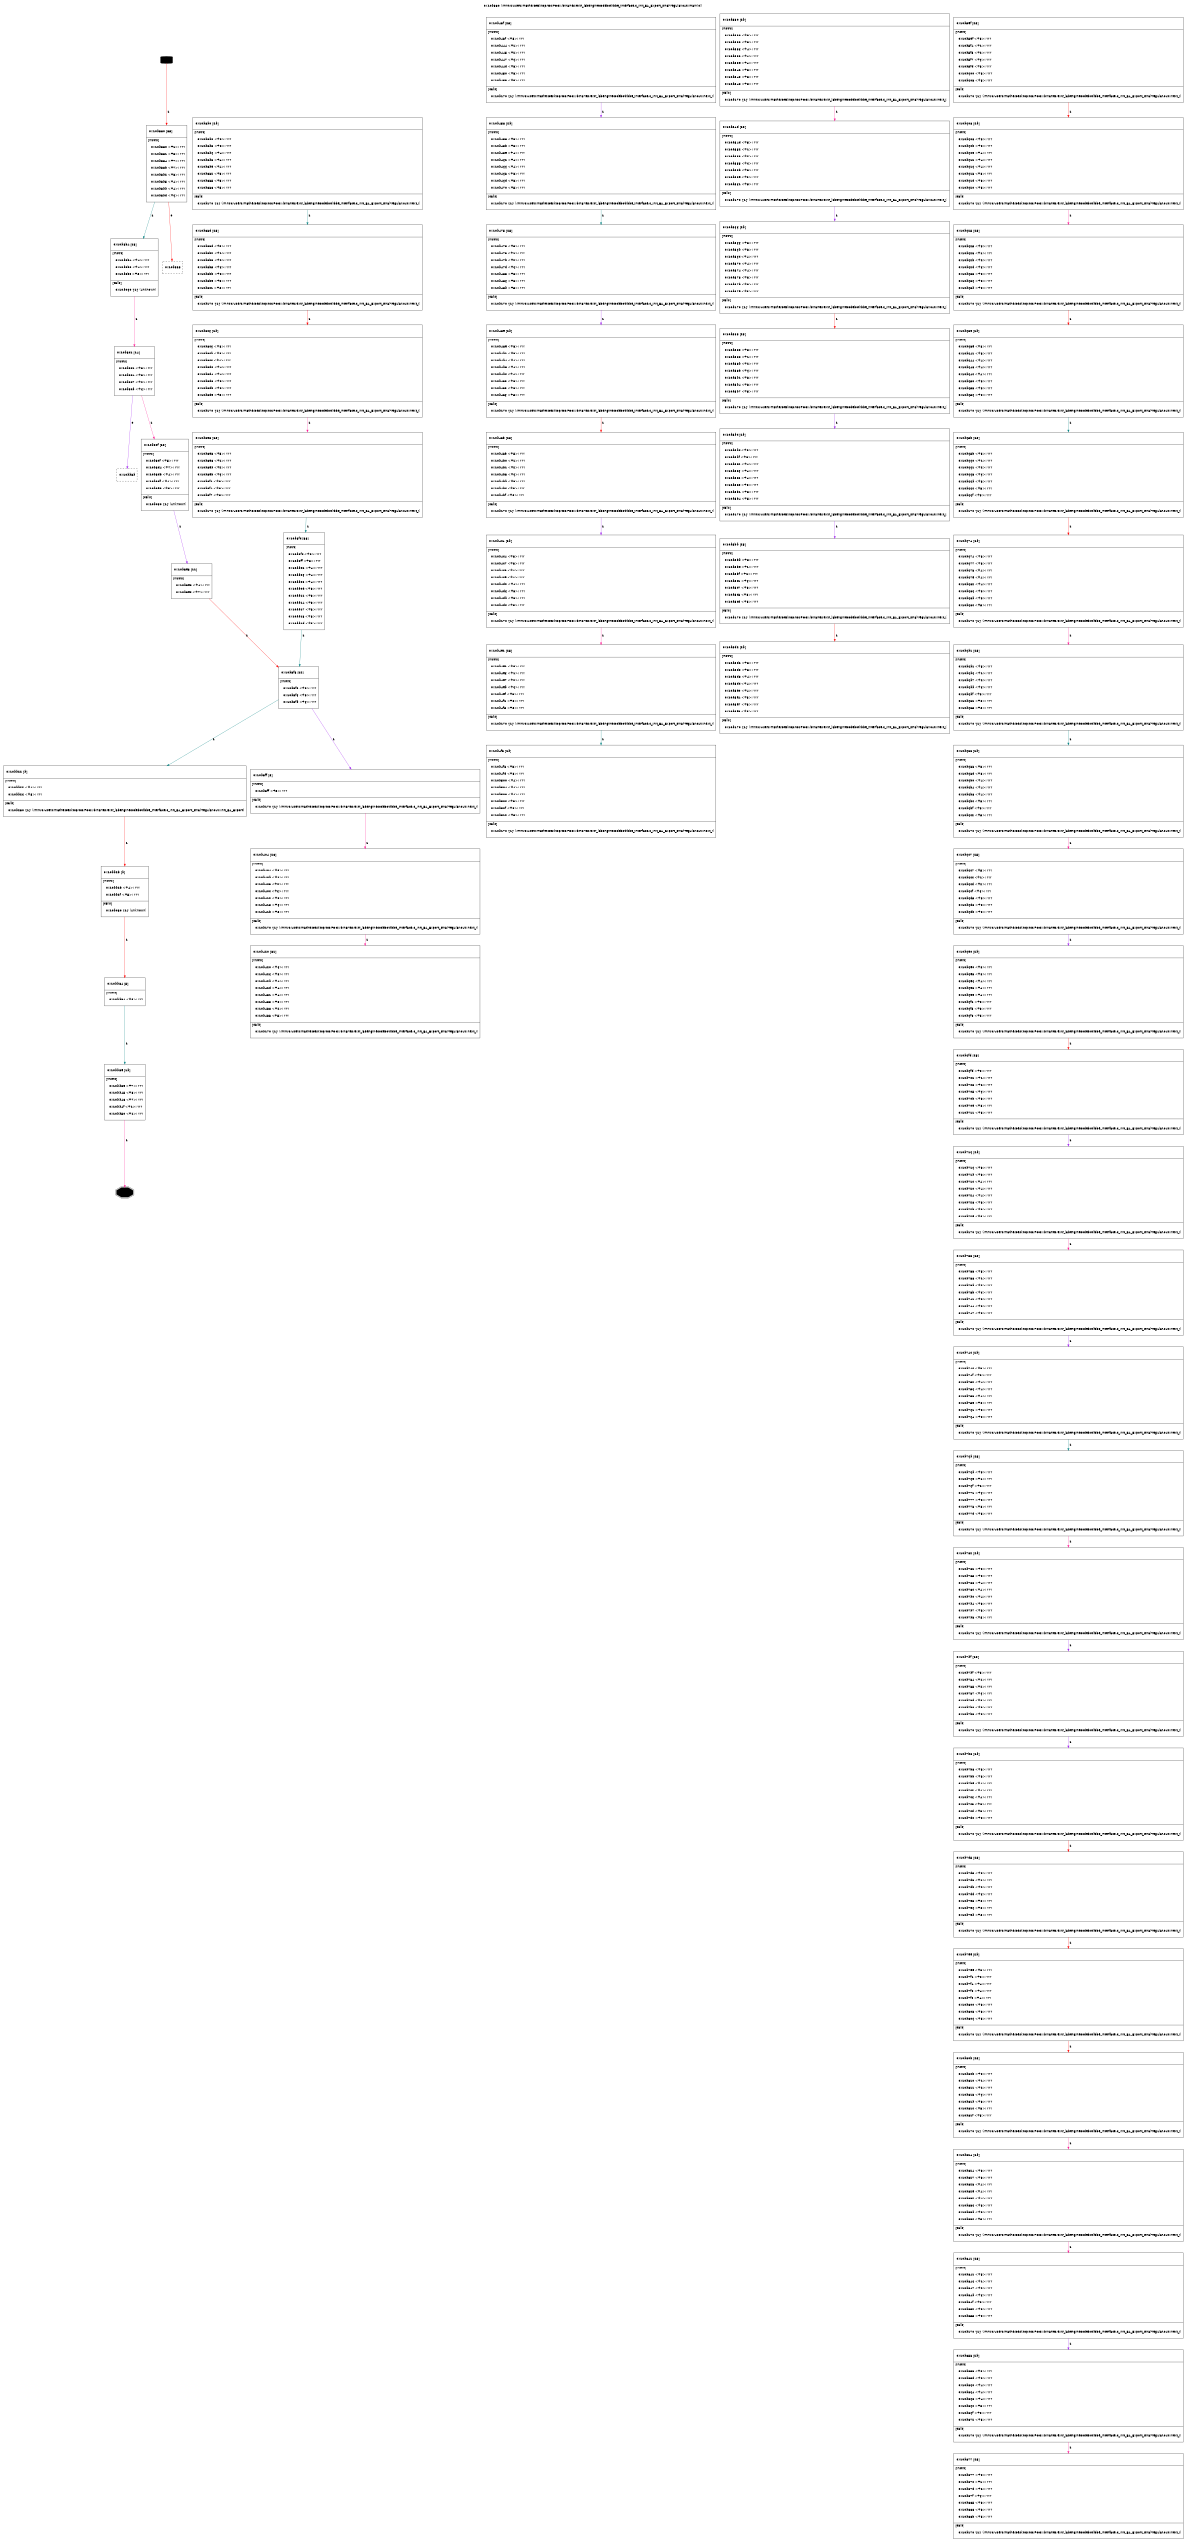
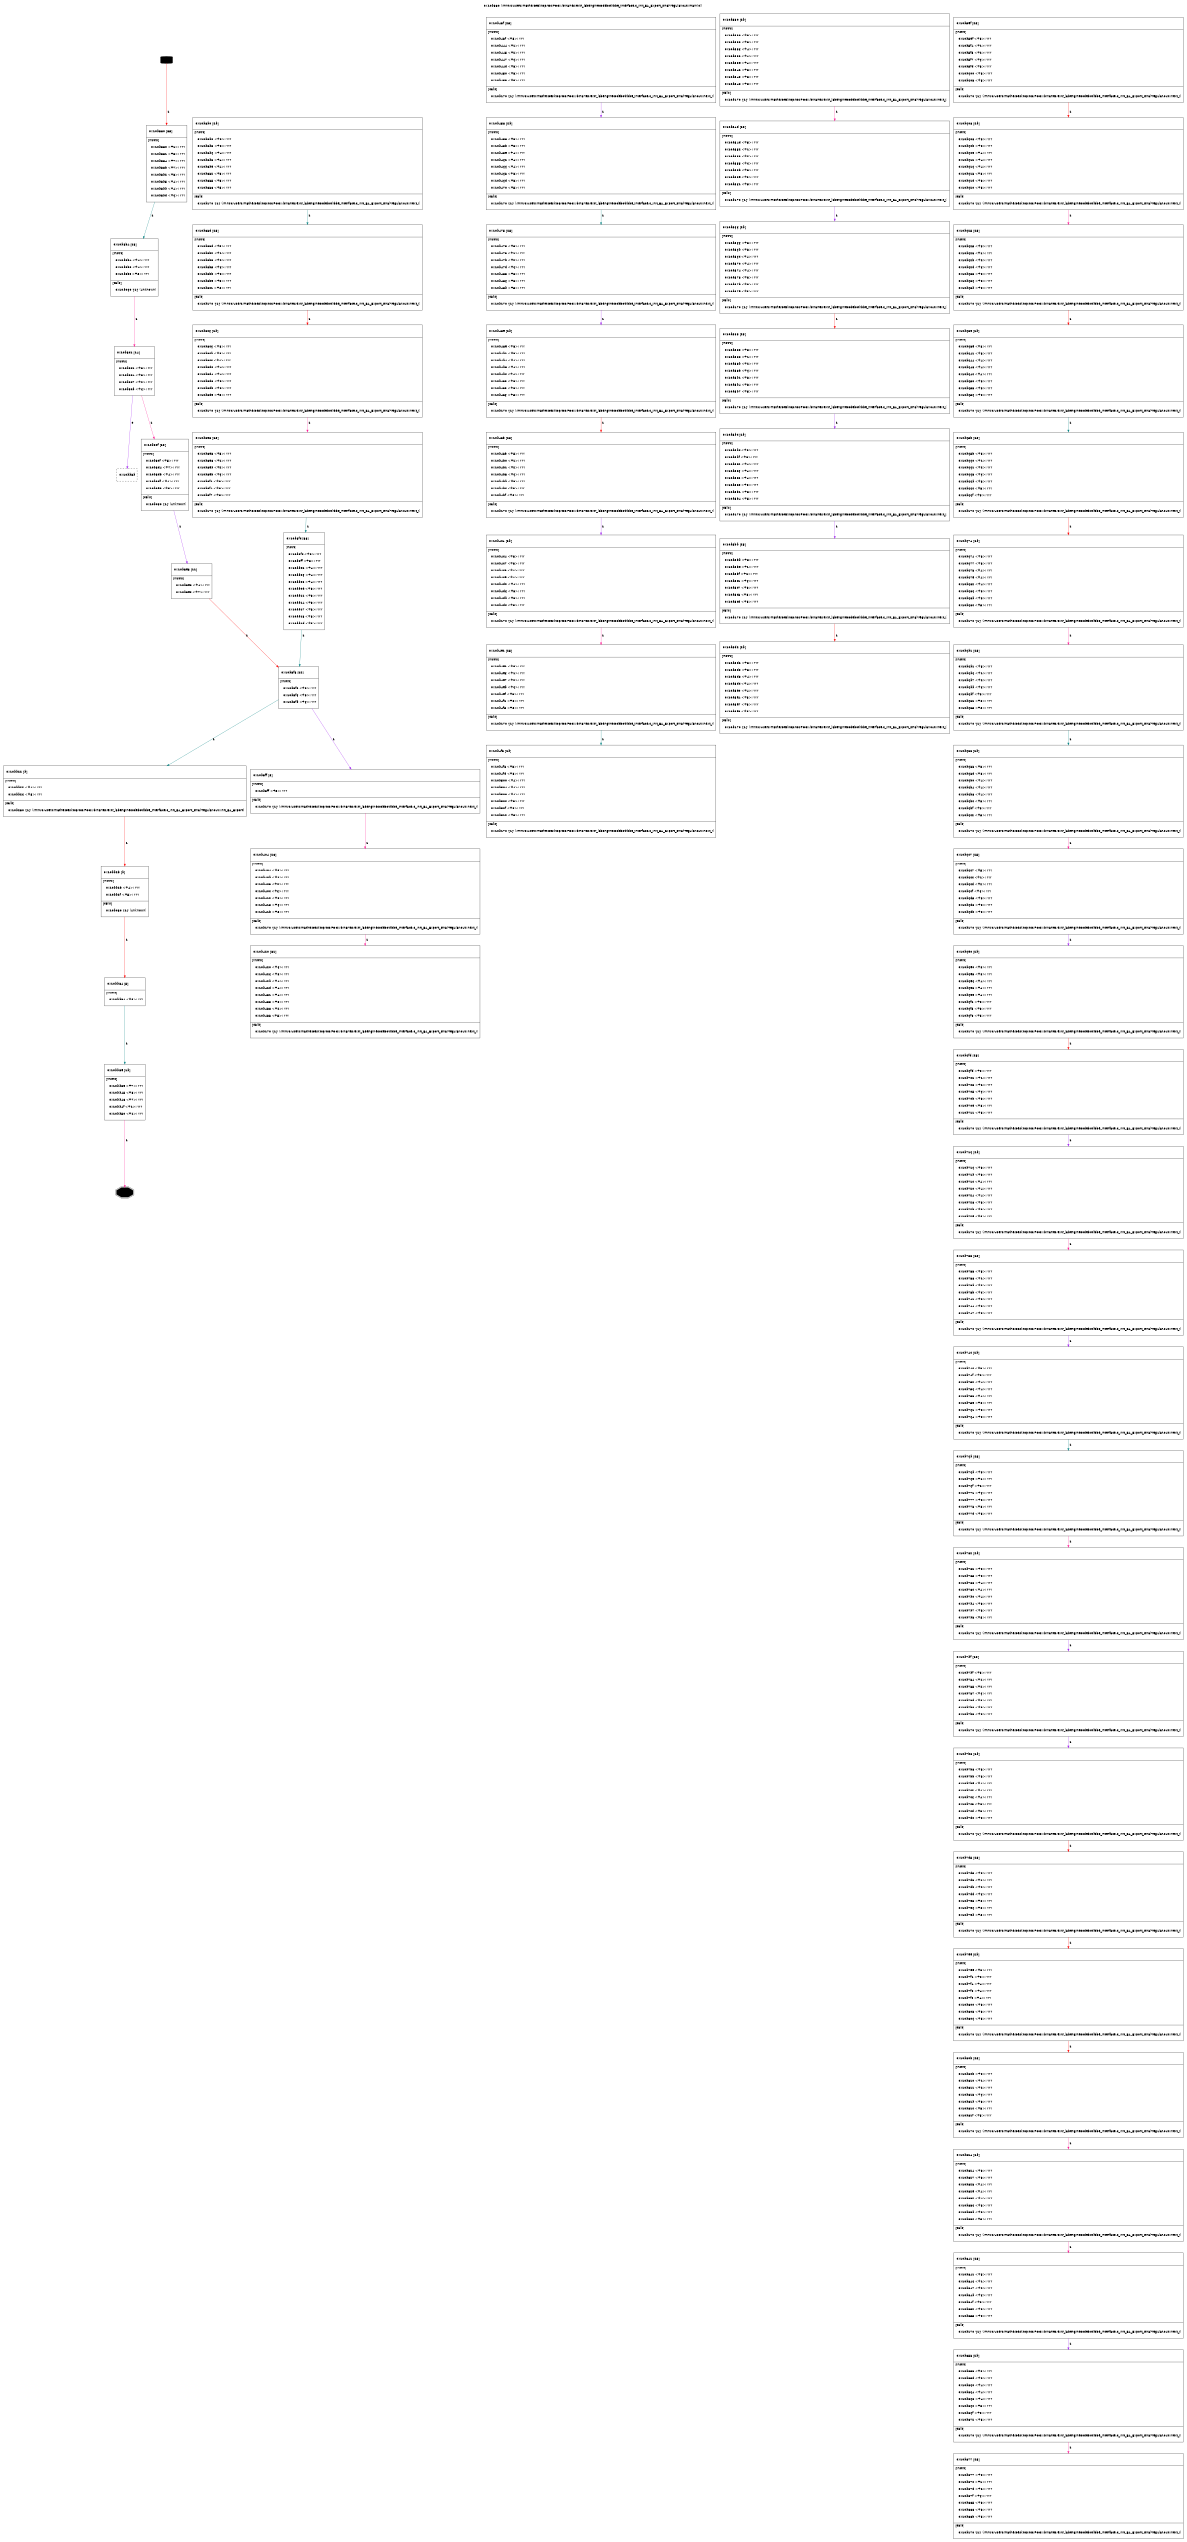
node "0x1093a3": removed
